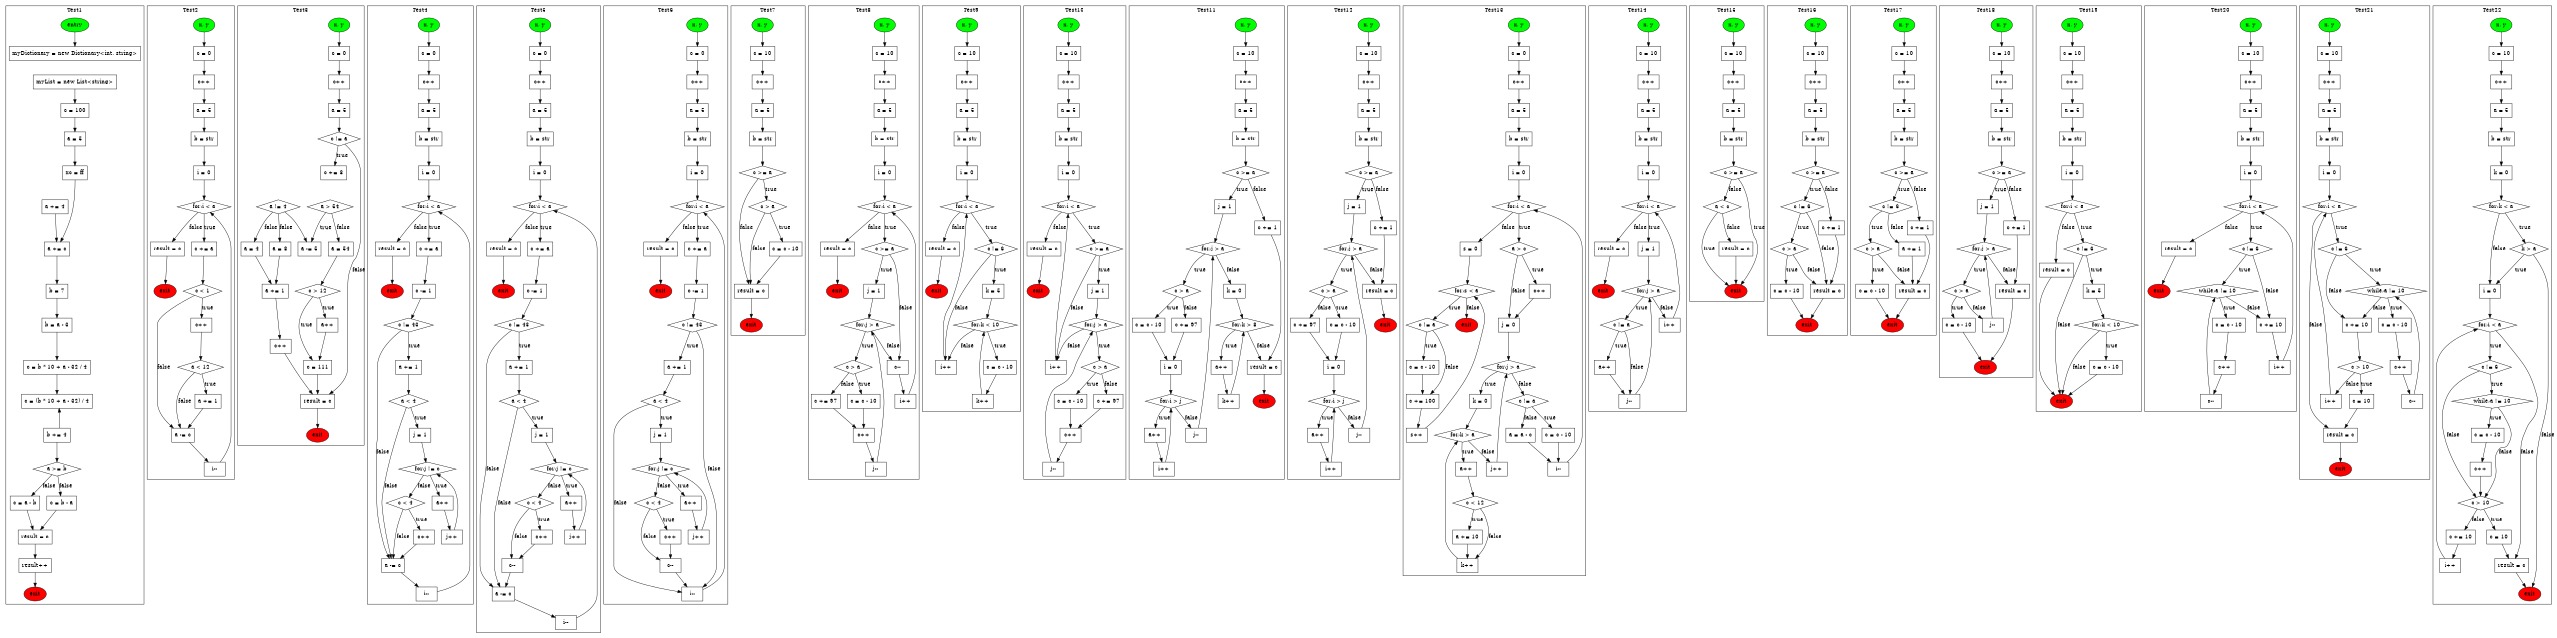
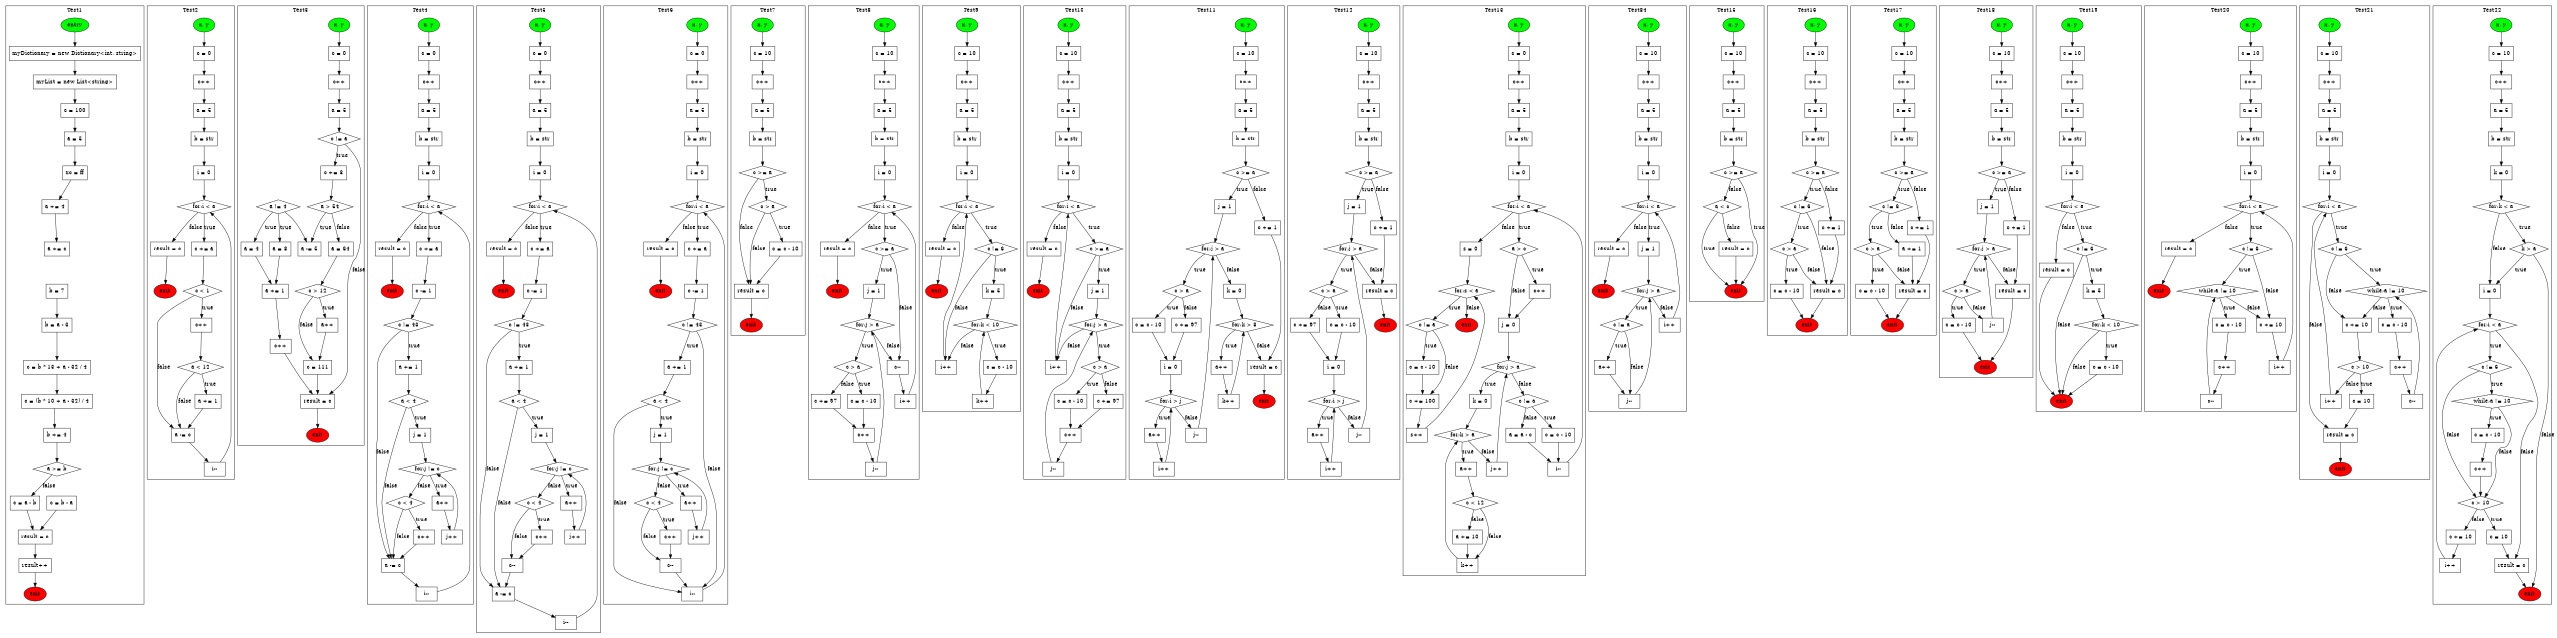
cluster "Test14": label "Test14" -> "Test84"
edge "myDictionary = new Dictionary<int, string>" -> "myList = new List<string>": added
edge "c += 8" -> "a > 54": added
edge "xc = ff" -> "a += c": now "xc = ff" -> "a += 4"
edge "a != 4" -> "a = 4": label "false" -> "true"
edge "a != 4" -> "a = 8": label "false" -> "true"
node "a = 54": label "a = 54" -> "a = 64"
edge "a += c" -> "b = 7": removed
edge "c > 12" -> "c = 111": label "true" -> "false"
node "c = b * 10 + a - 32 / 4": label "c = b * 10 + a - 32 / 4" -> "c = b * 13 + a - 32 / 4"
edge "b += 4" -> "c = (b * 10 + a - 32) / 4": reversed
edge "a >= b" -> "c = b - a": removed, label "false"
edge "c < 12" -> "a += 10": label "true" -> "false"
